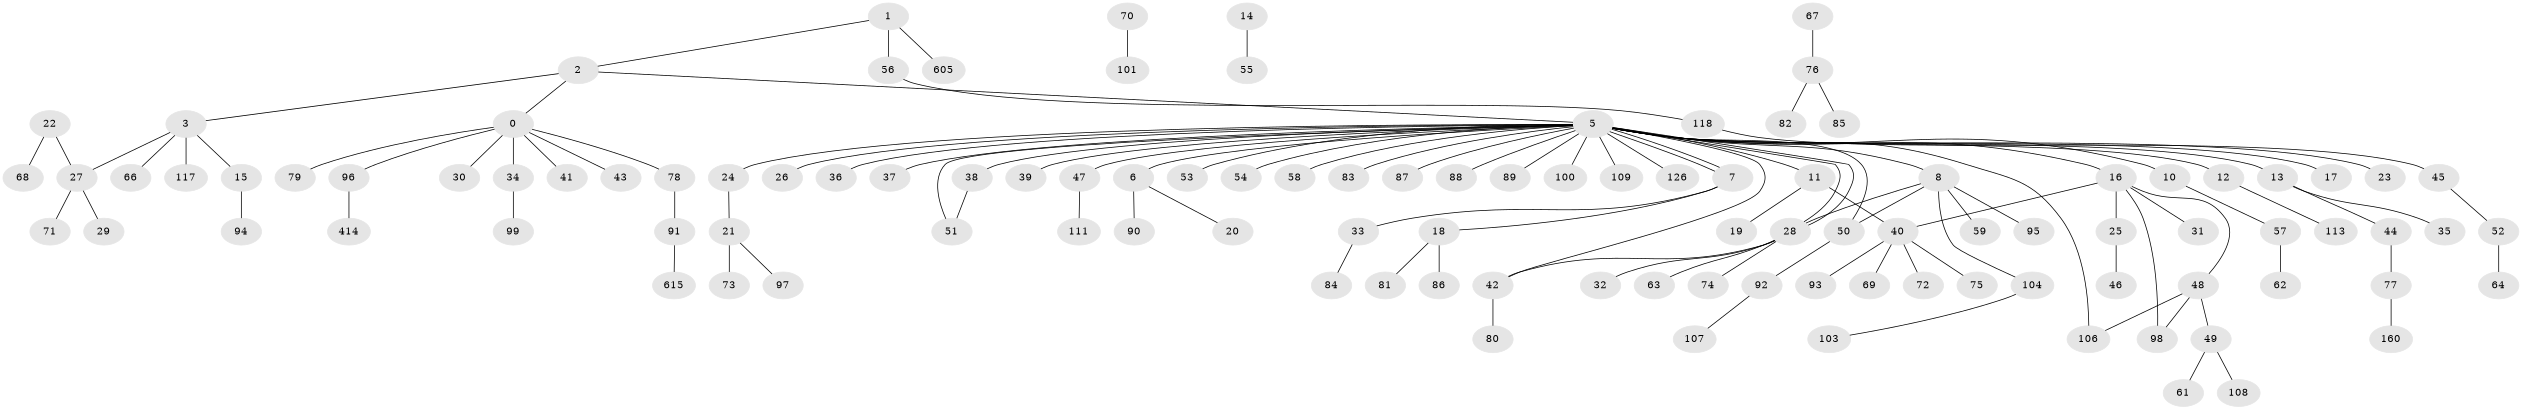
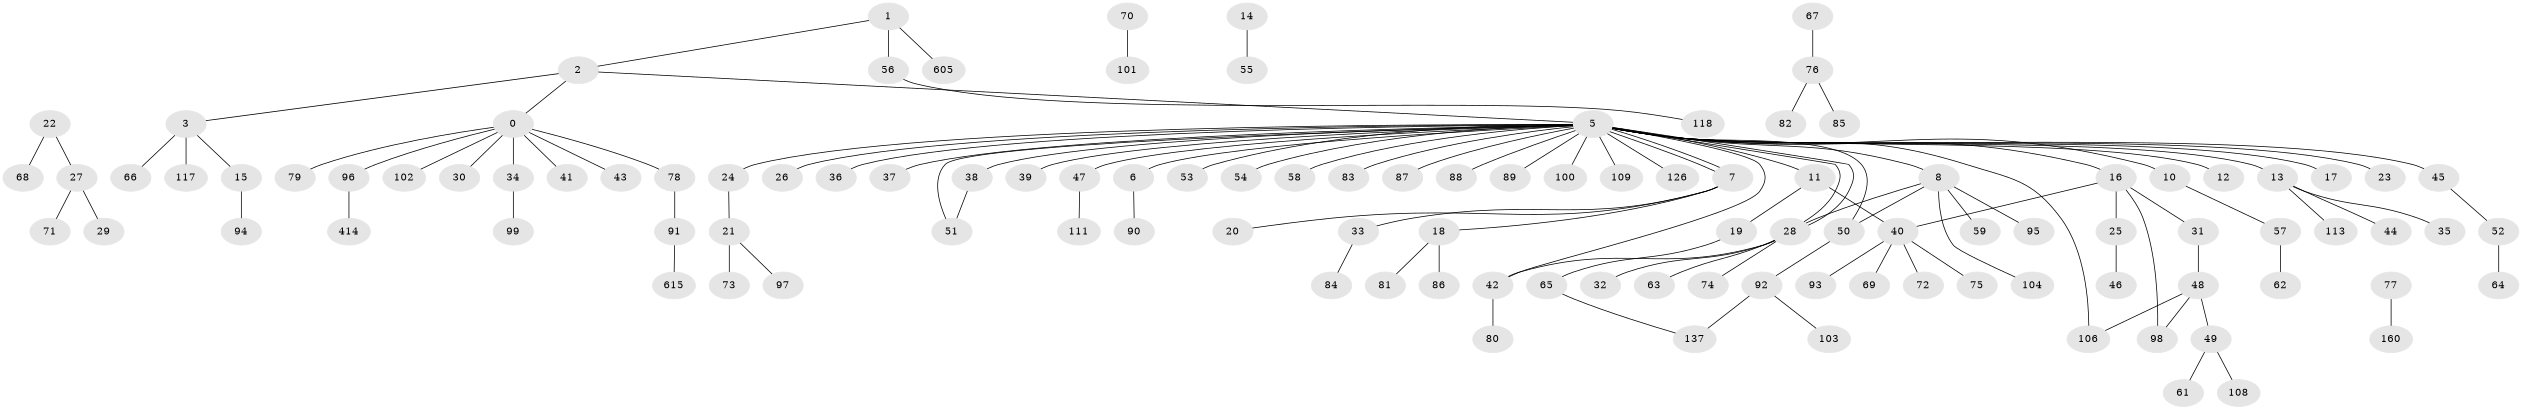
edge "118" -- "45": now "5" -- "45"
edge "3" -- "27": removed
node "102": added
edge "6" -- "20": now "7" -- "20"
edge "16" -- "48": now "31" -- "48"
edge "12" -- "113": now "13" -- "113"
edge "44" -- "77": removed
node "65": added
edge "104" -- "103": now "92" -- "103"
node "107": label "107" -> "137"
